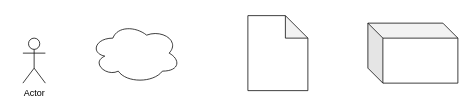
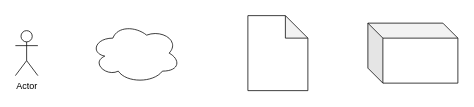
node "Actor": moved (34, 60) -> (27, 53)
